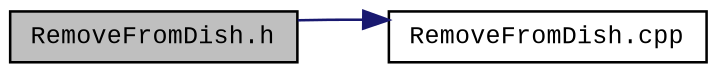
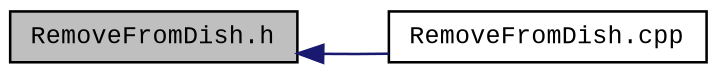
edge "RemoveFromDish.h" -> "RemoveFromDish.cpp": reversed
